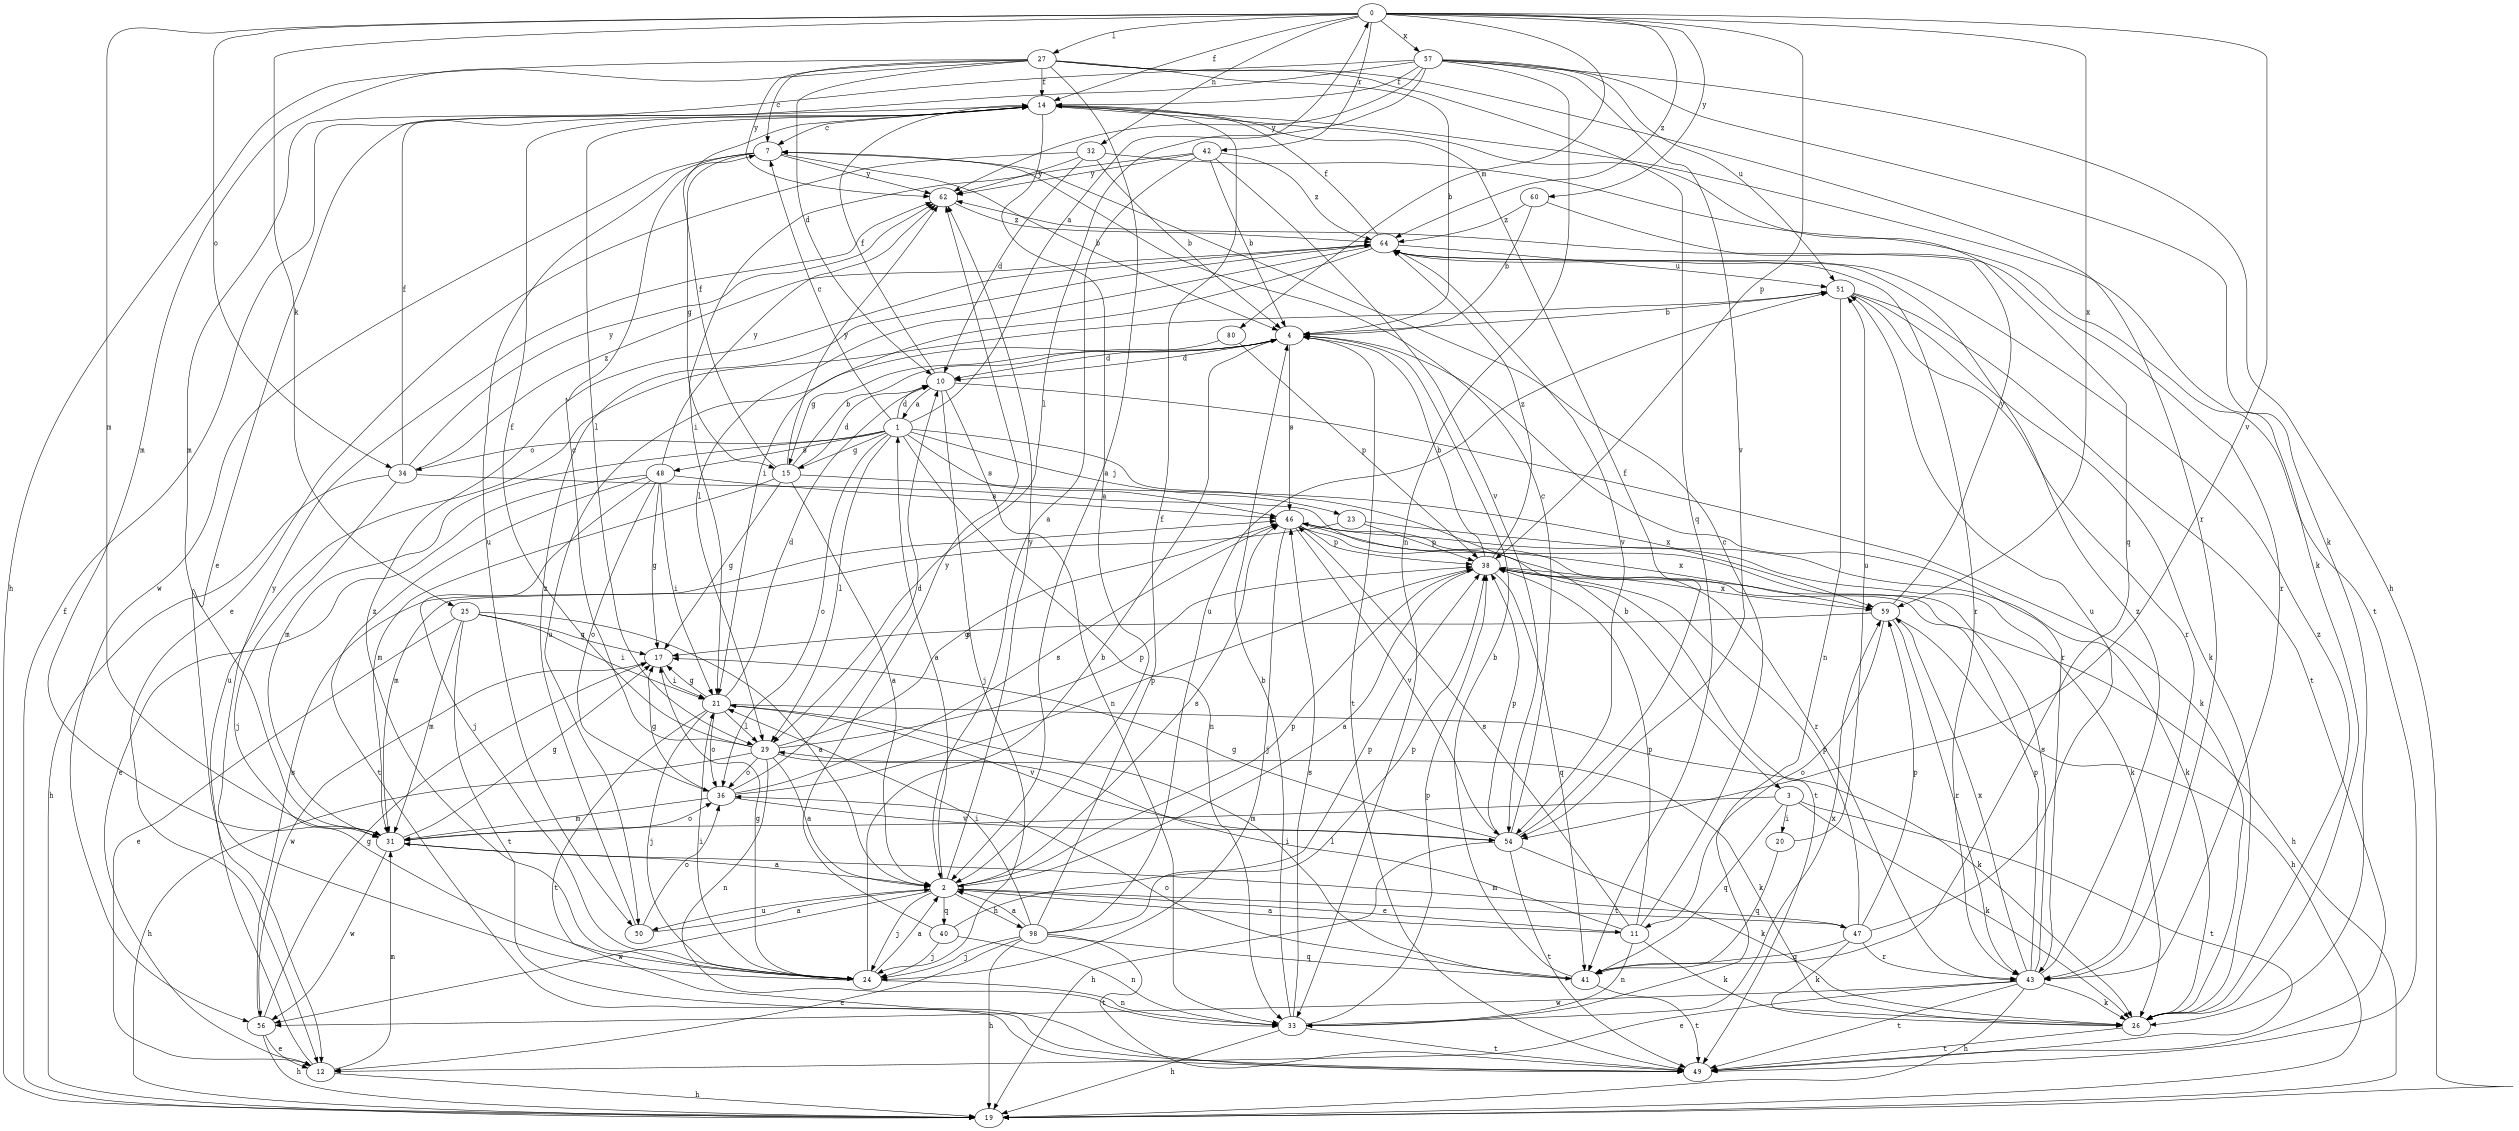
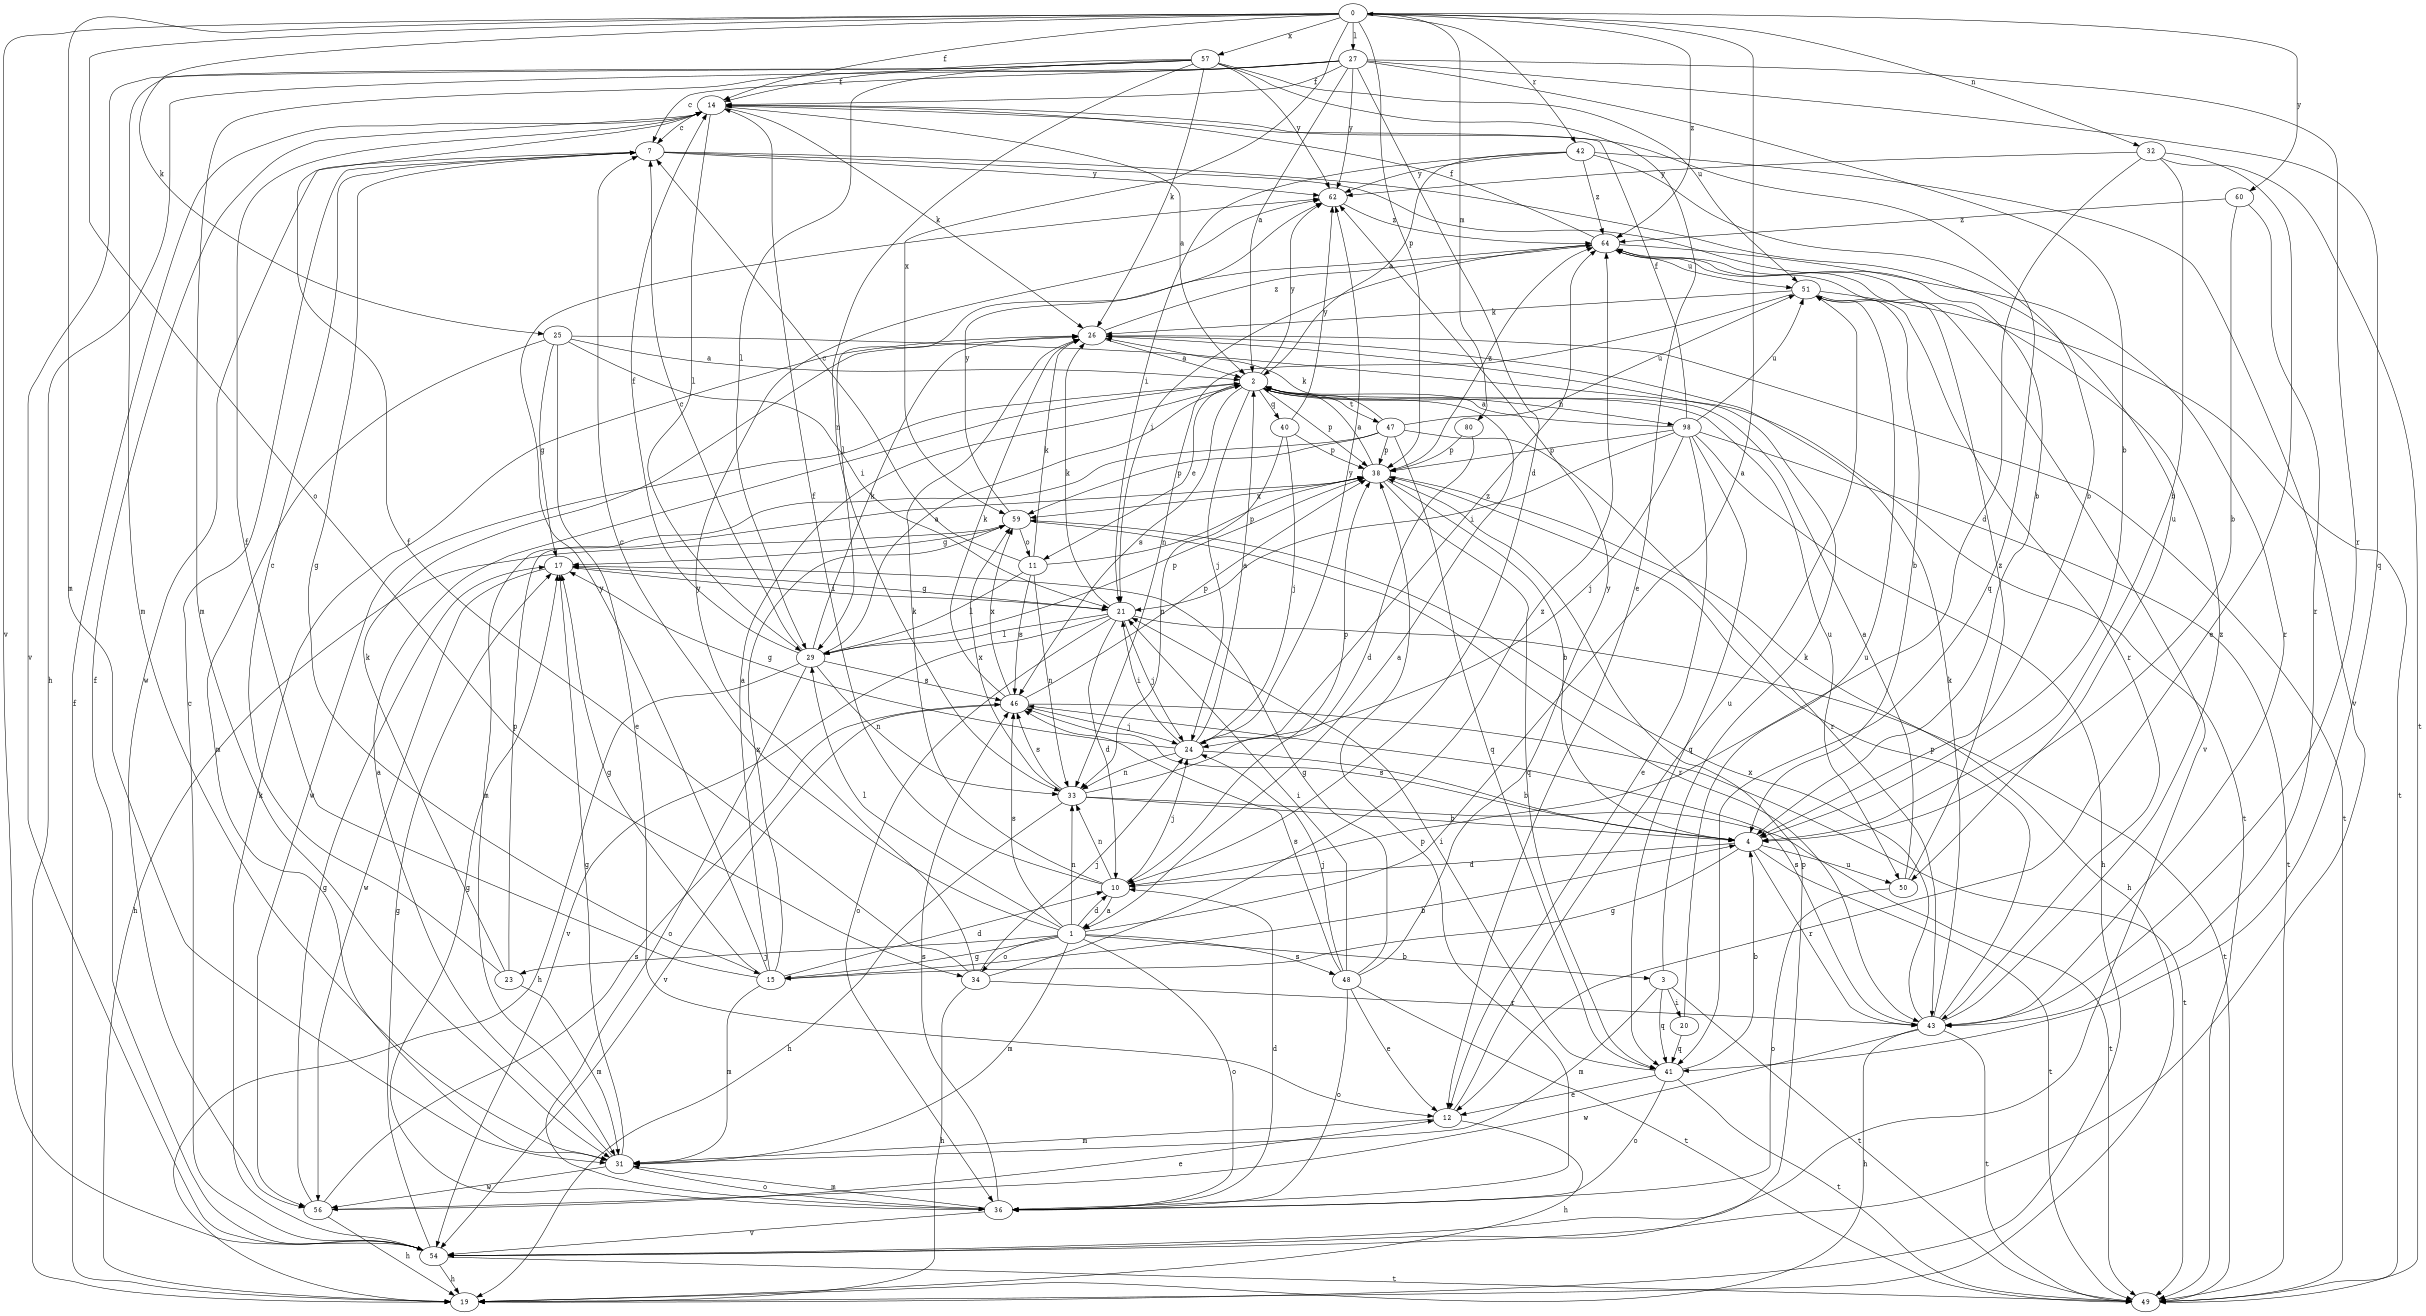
edge "23" -> "7": added, label "c"
edge "11" -> "2": now "26" -> "2"
edge "57" -> "19": removed, label "h"
edge "43" -> "12": now "41" -> "12"
